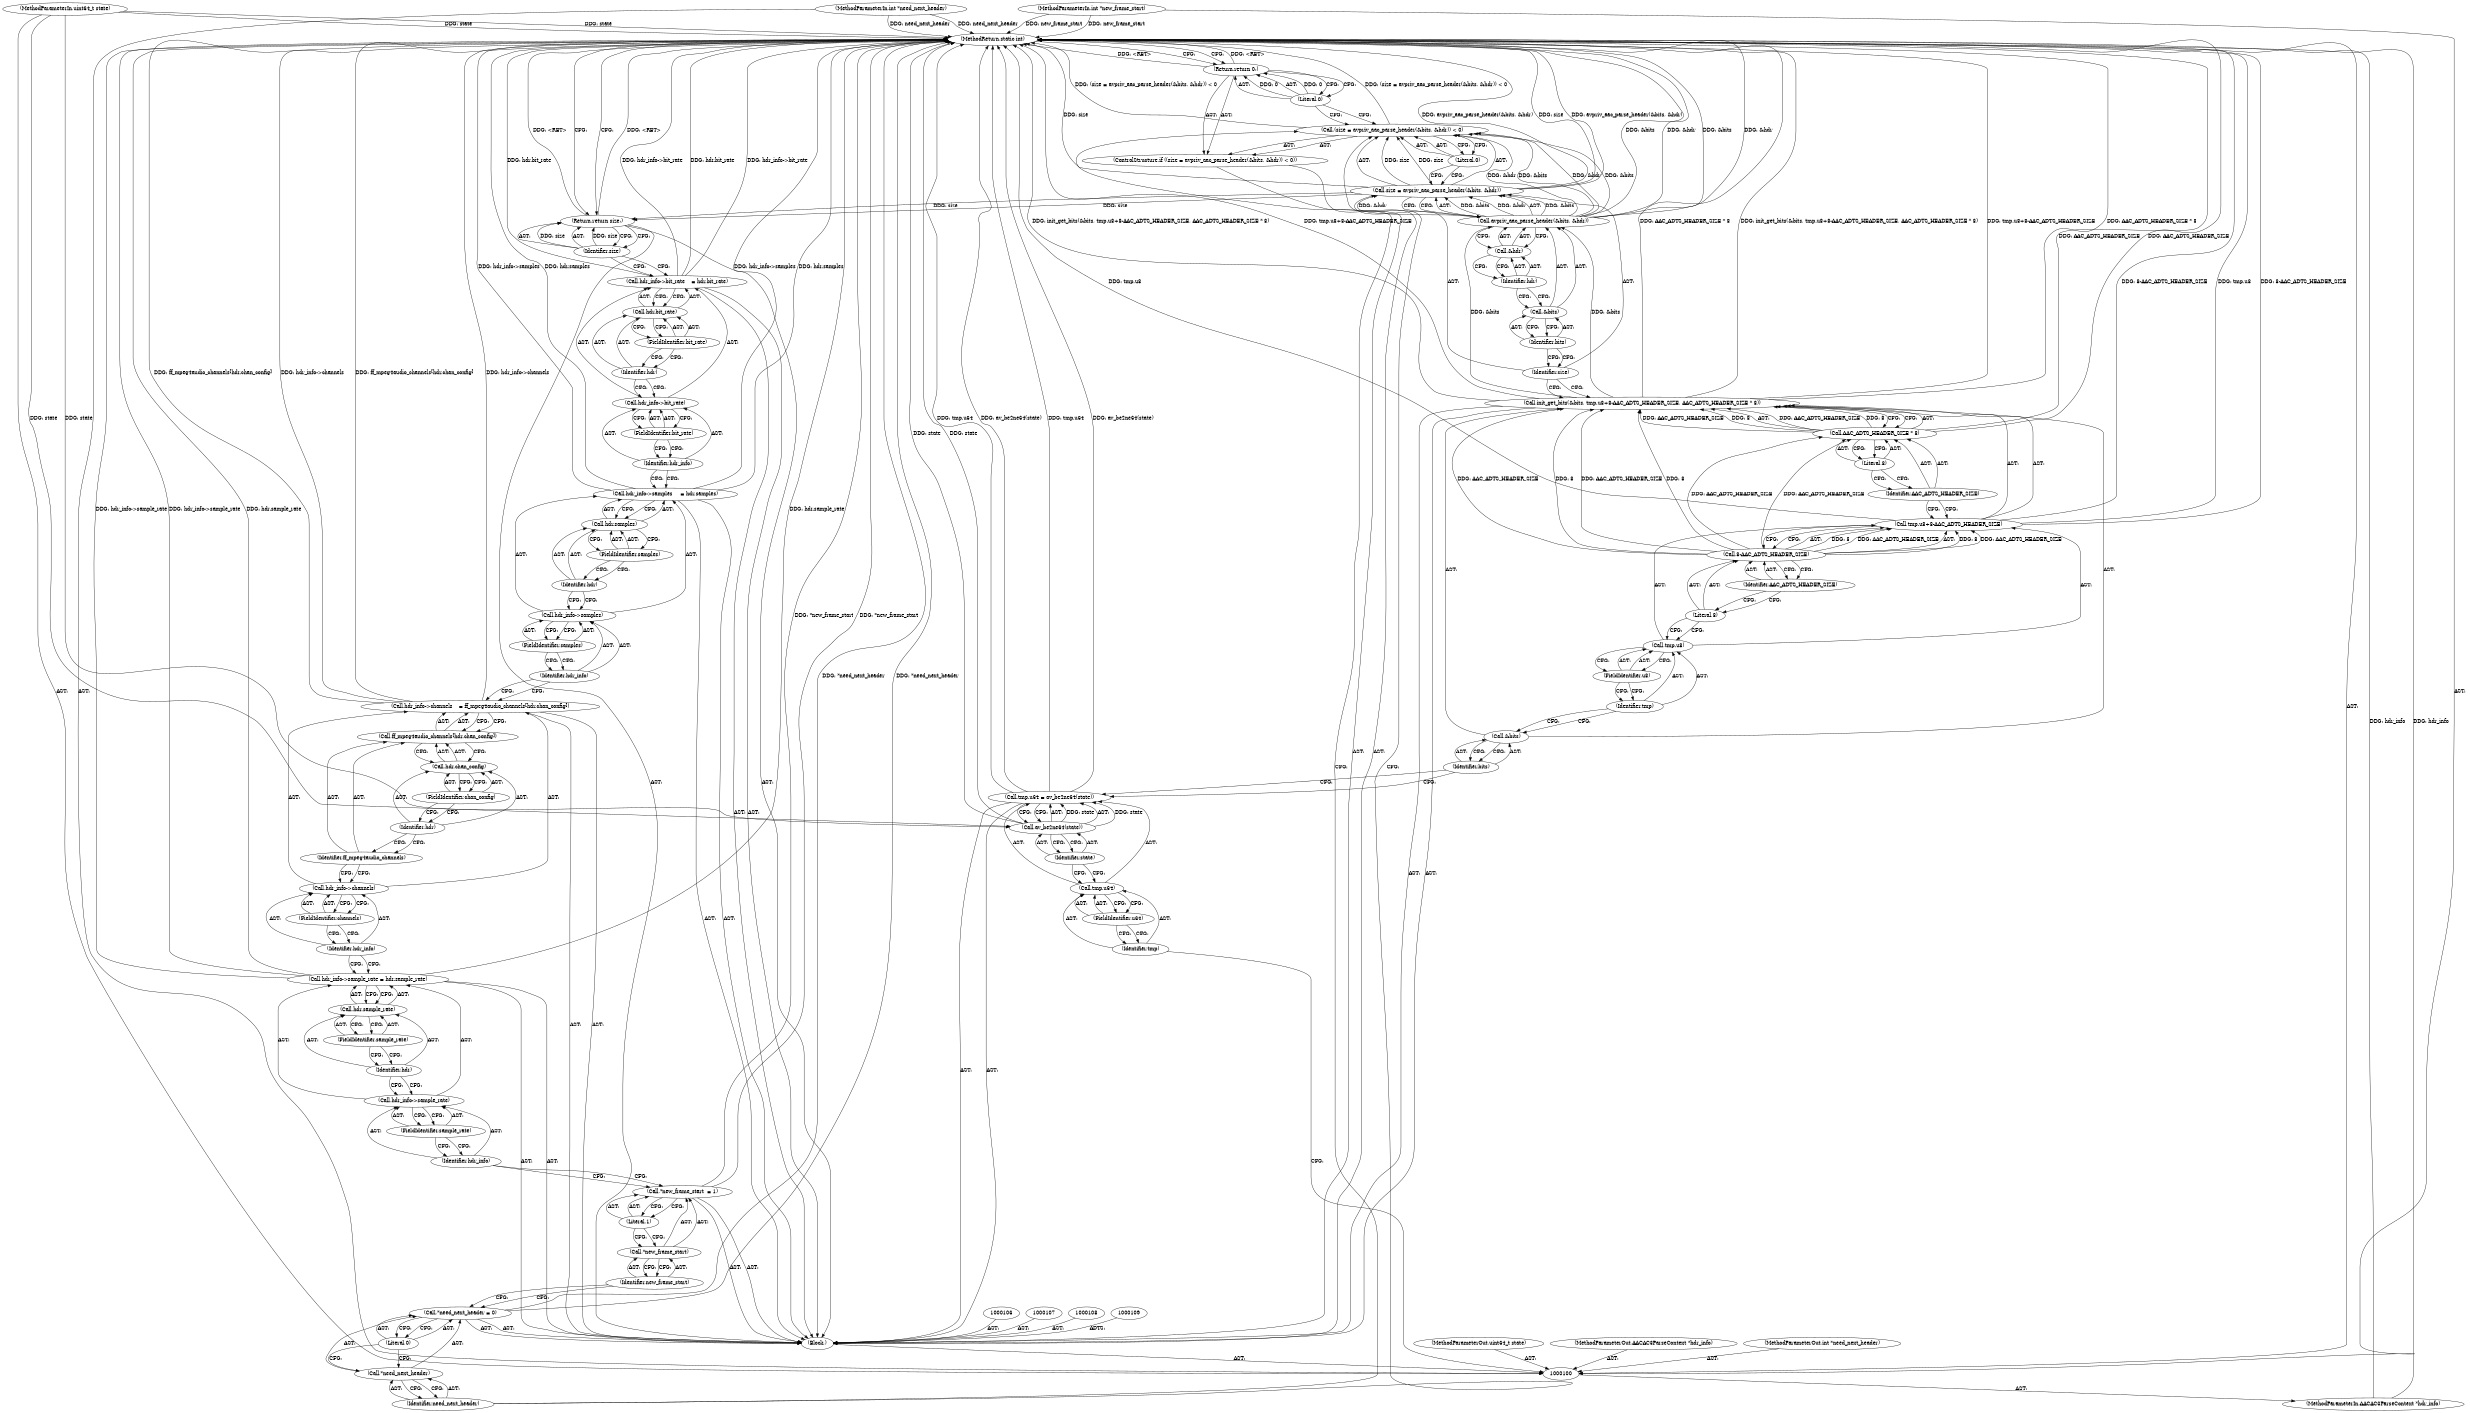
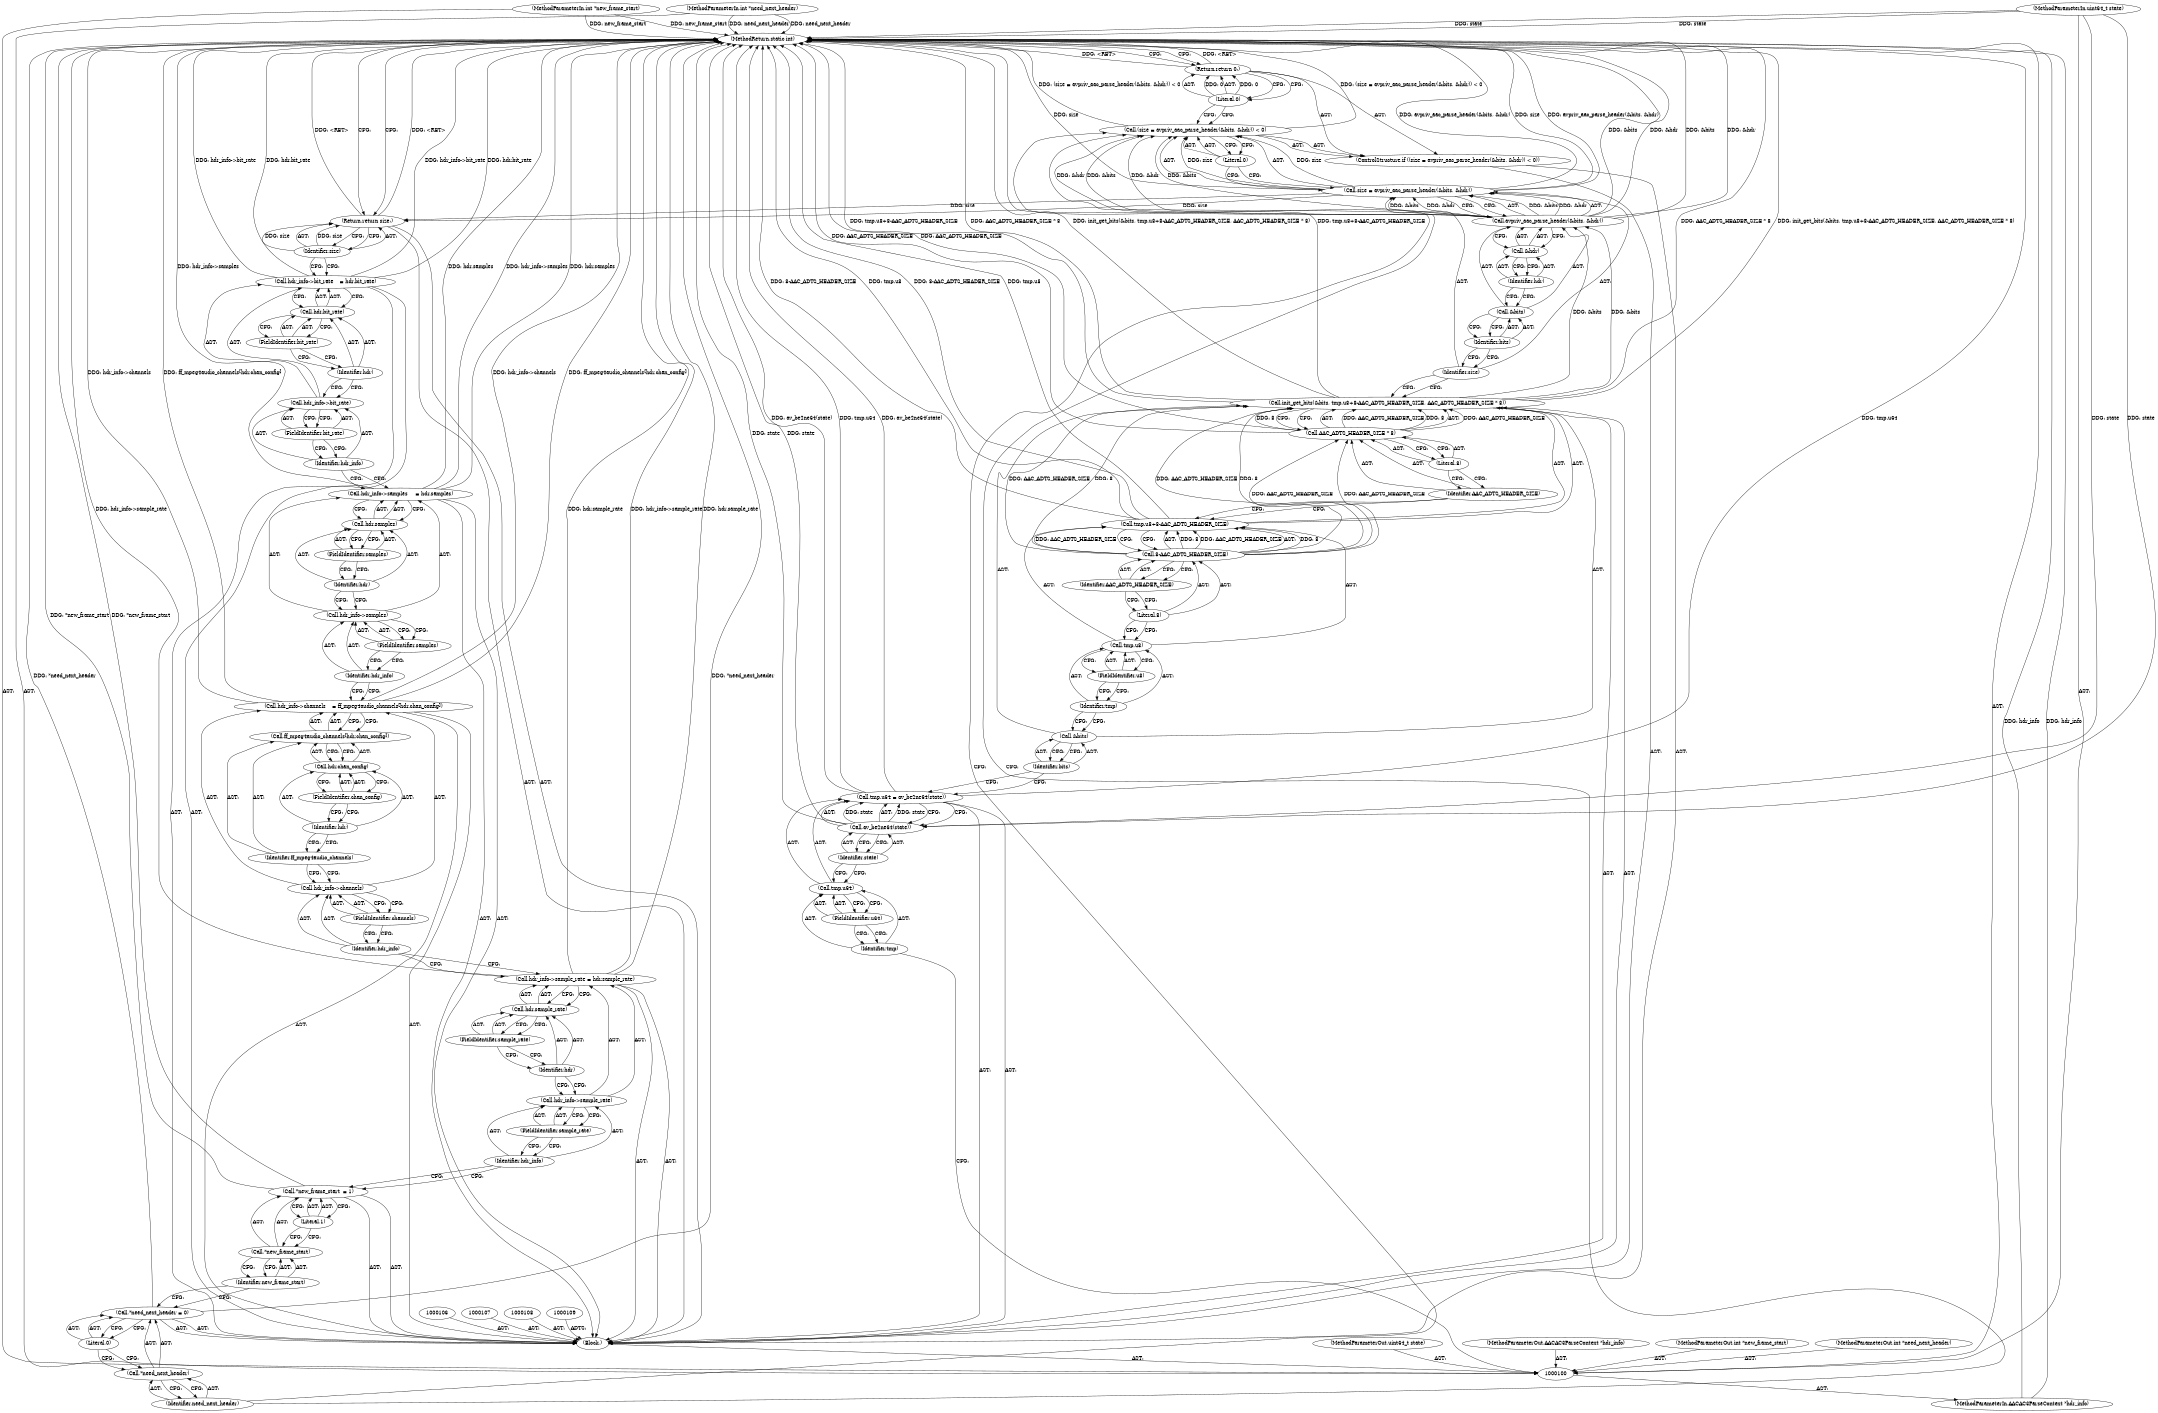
node "(MethodParameterOut,int *new_frame_start)": added
